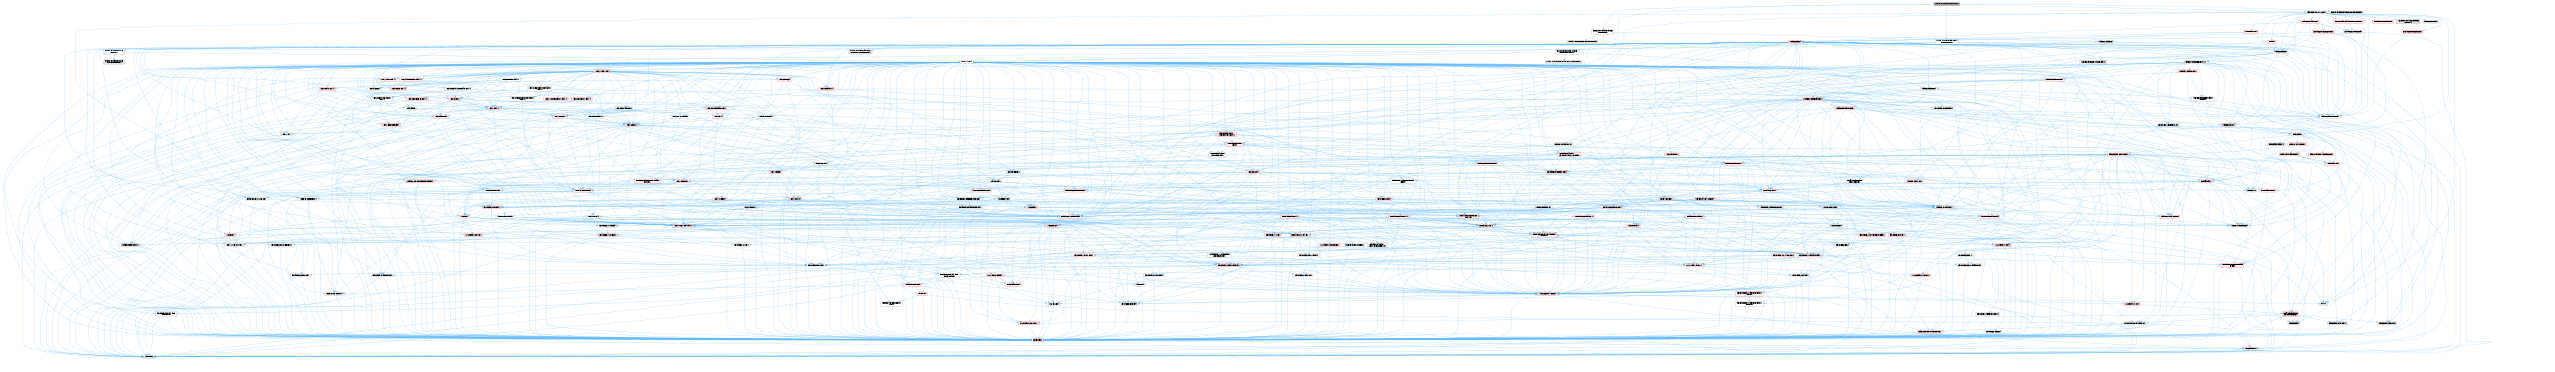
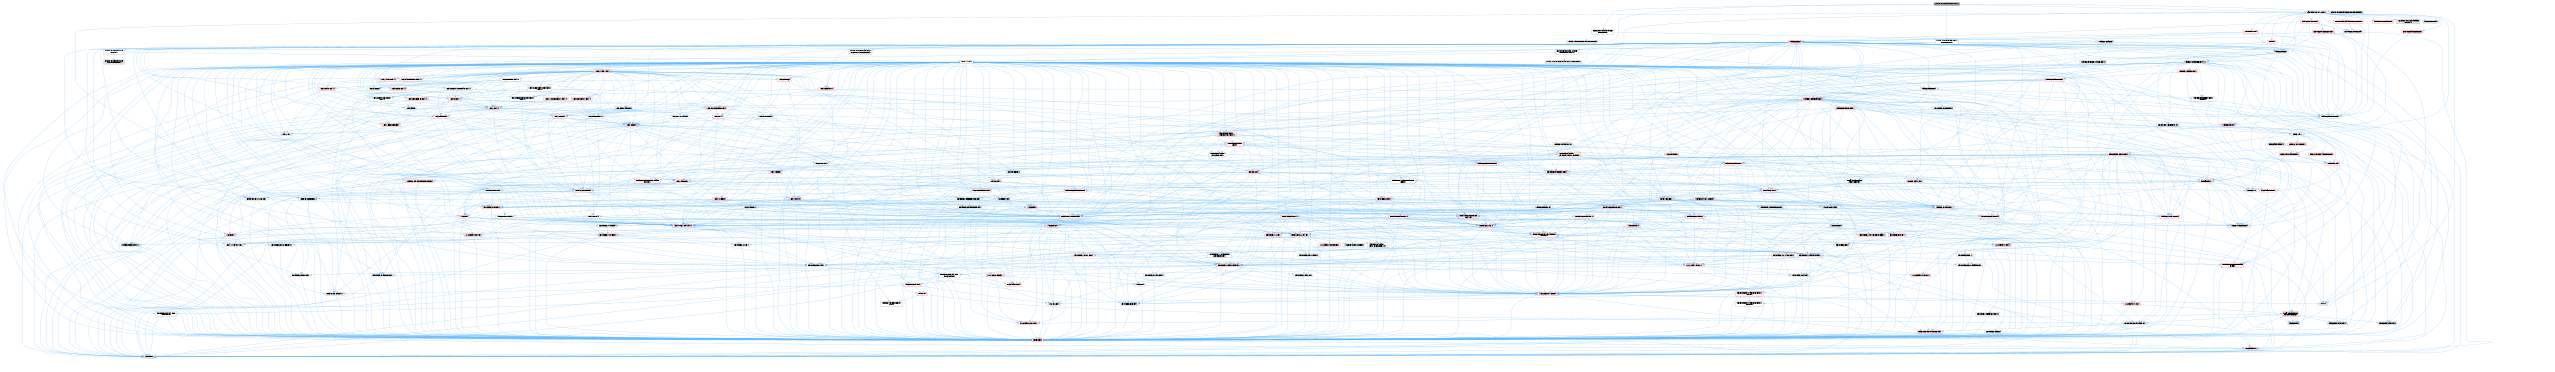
node "Stats/Stats.h": label "Stats/Stats.h" -> "Stats/Net.h"
